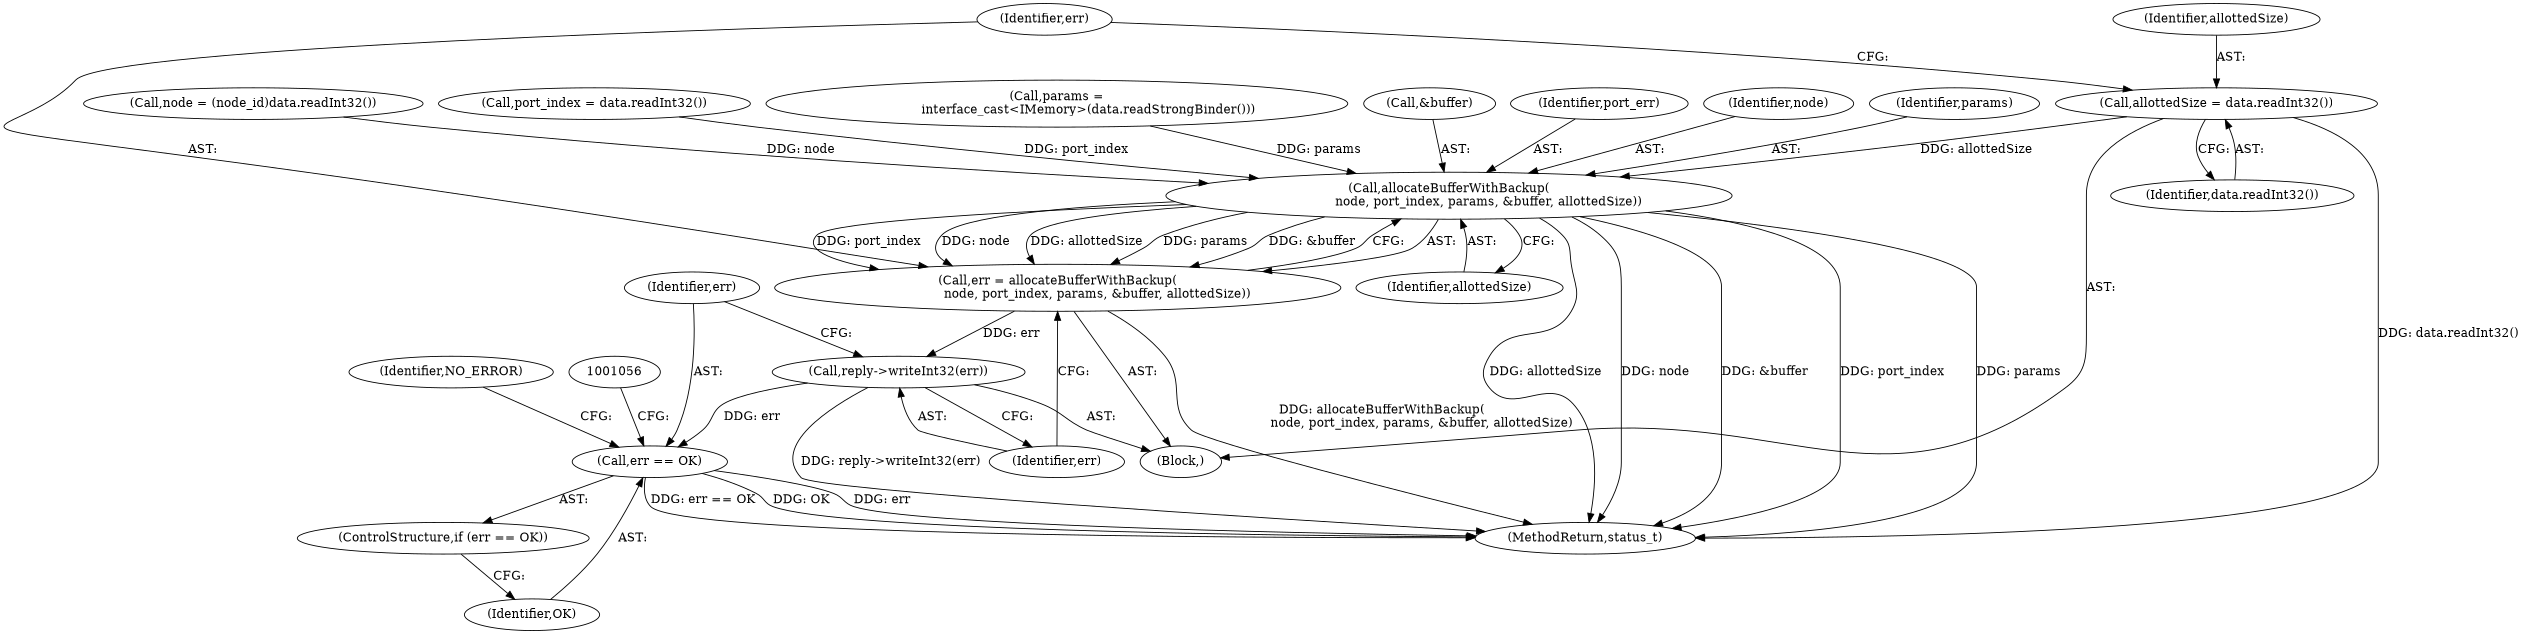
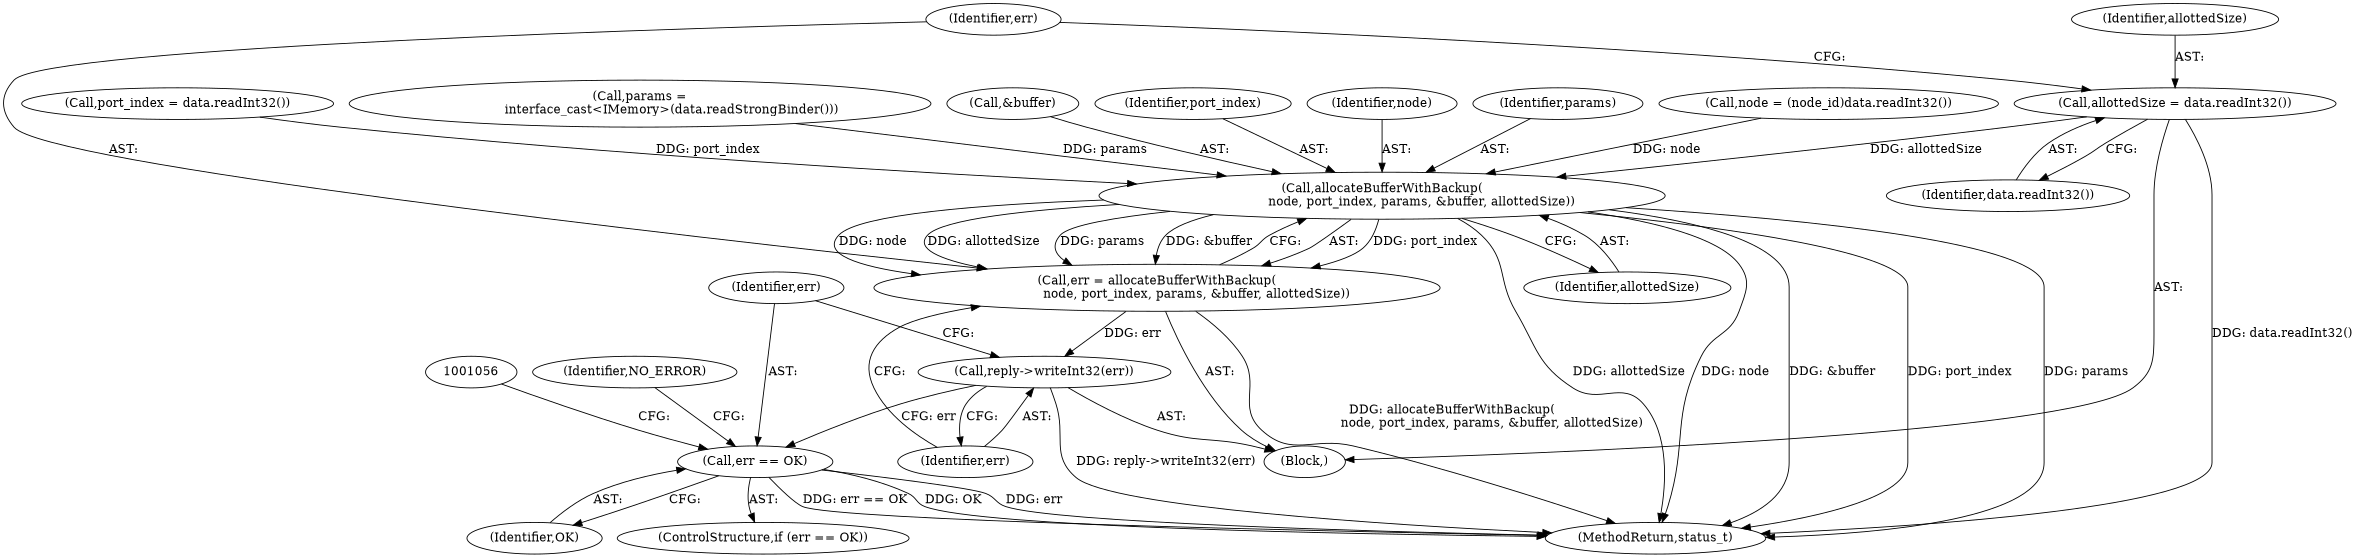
node "(Identifier,port_err)": label "(Identifier,port_err)" -> "(Identifier,port_index)"
edge "(Call,reply->writeInt32(err))" -> "(Call,err == OK)": label "DDG: err" -> "CFG: err"
edge "(ControlStructure,if (err == OK))" -> "(Identifier,OK)": now "(Call,err == OK)" -> "(Identifier,OK)"
